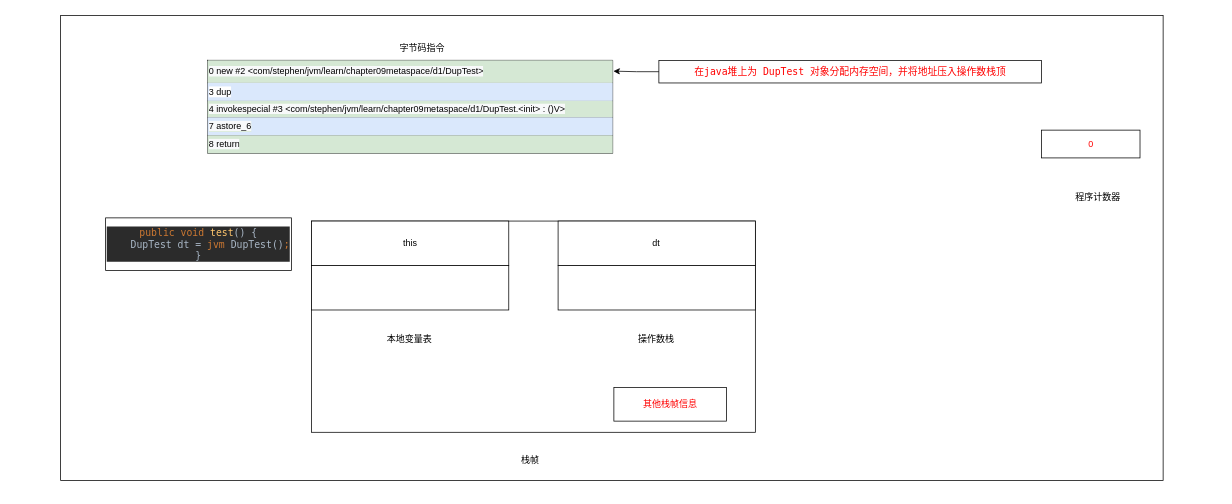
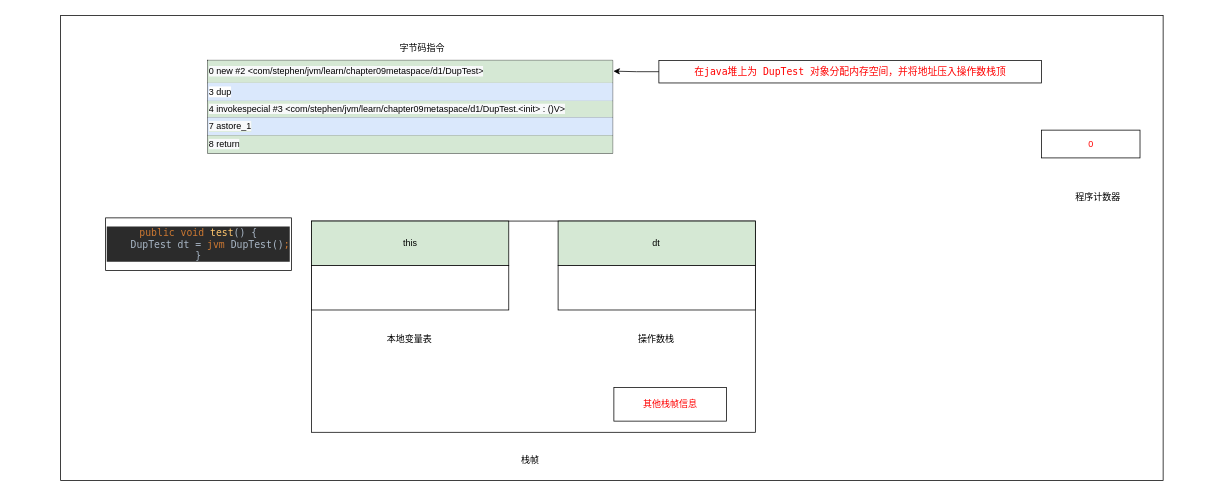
node "7 astore_6": label "7 astore_6" -> "7 astore_1"
node "this": fillcolor #ffffff -> #d5e8d4
node "dt": fillcolor #ffffff -> #d5e8d4
